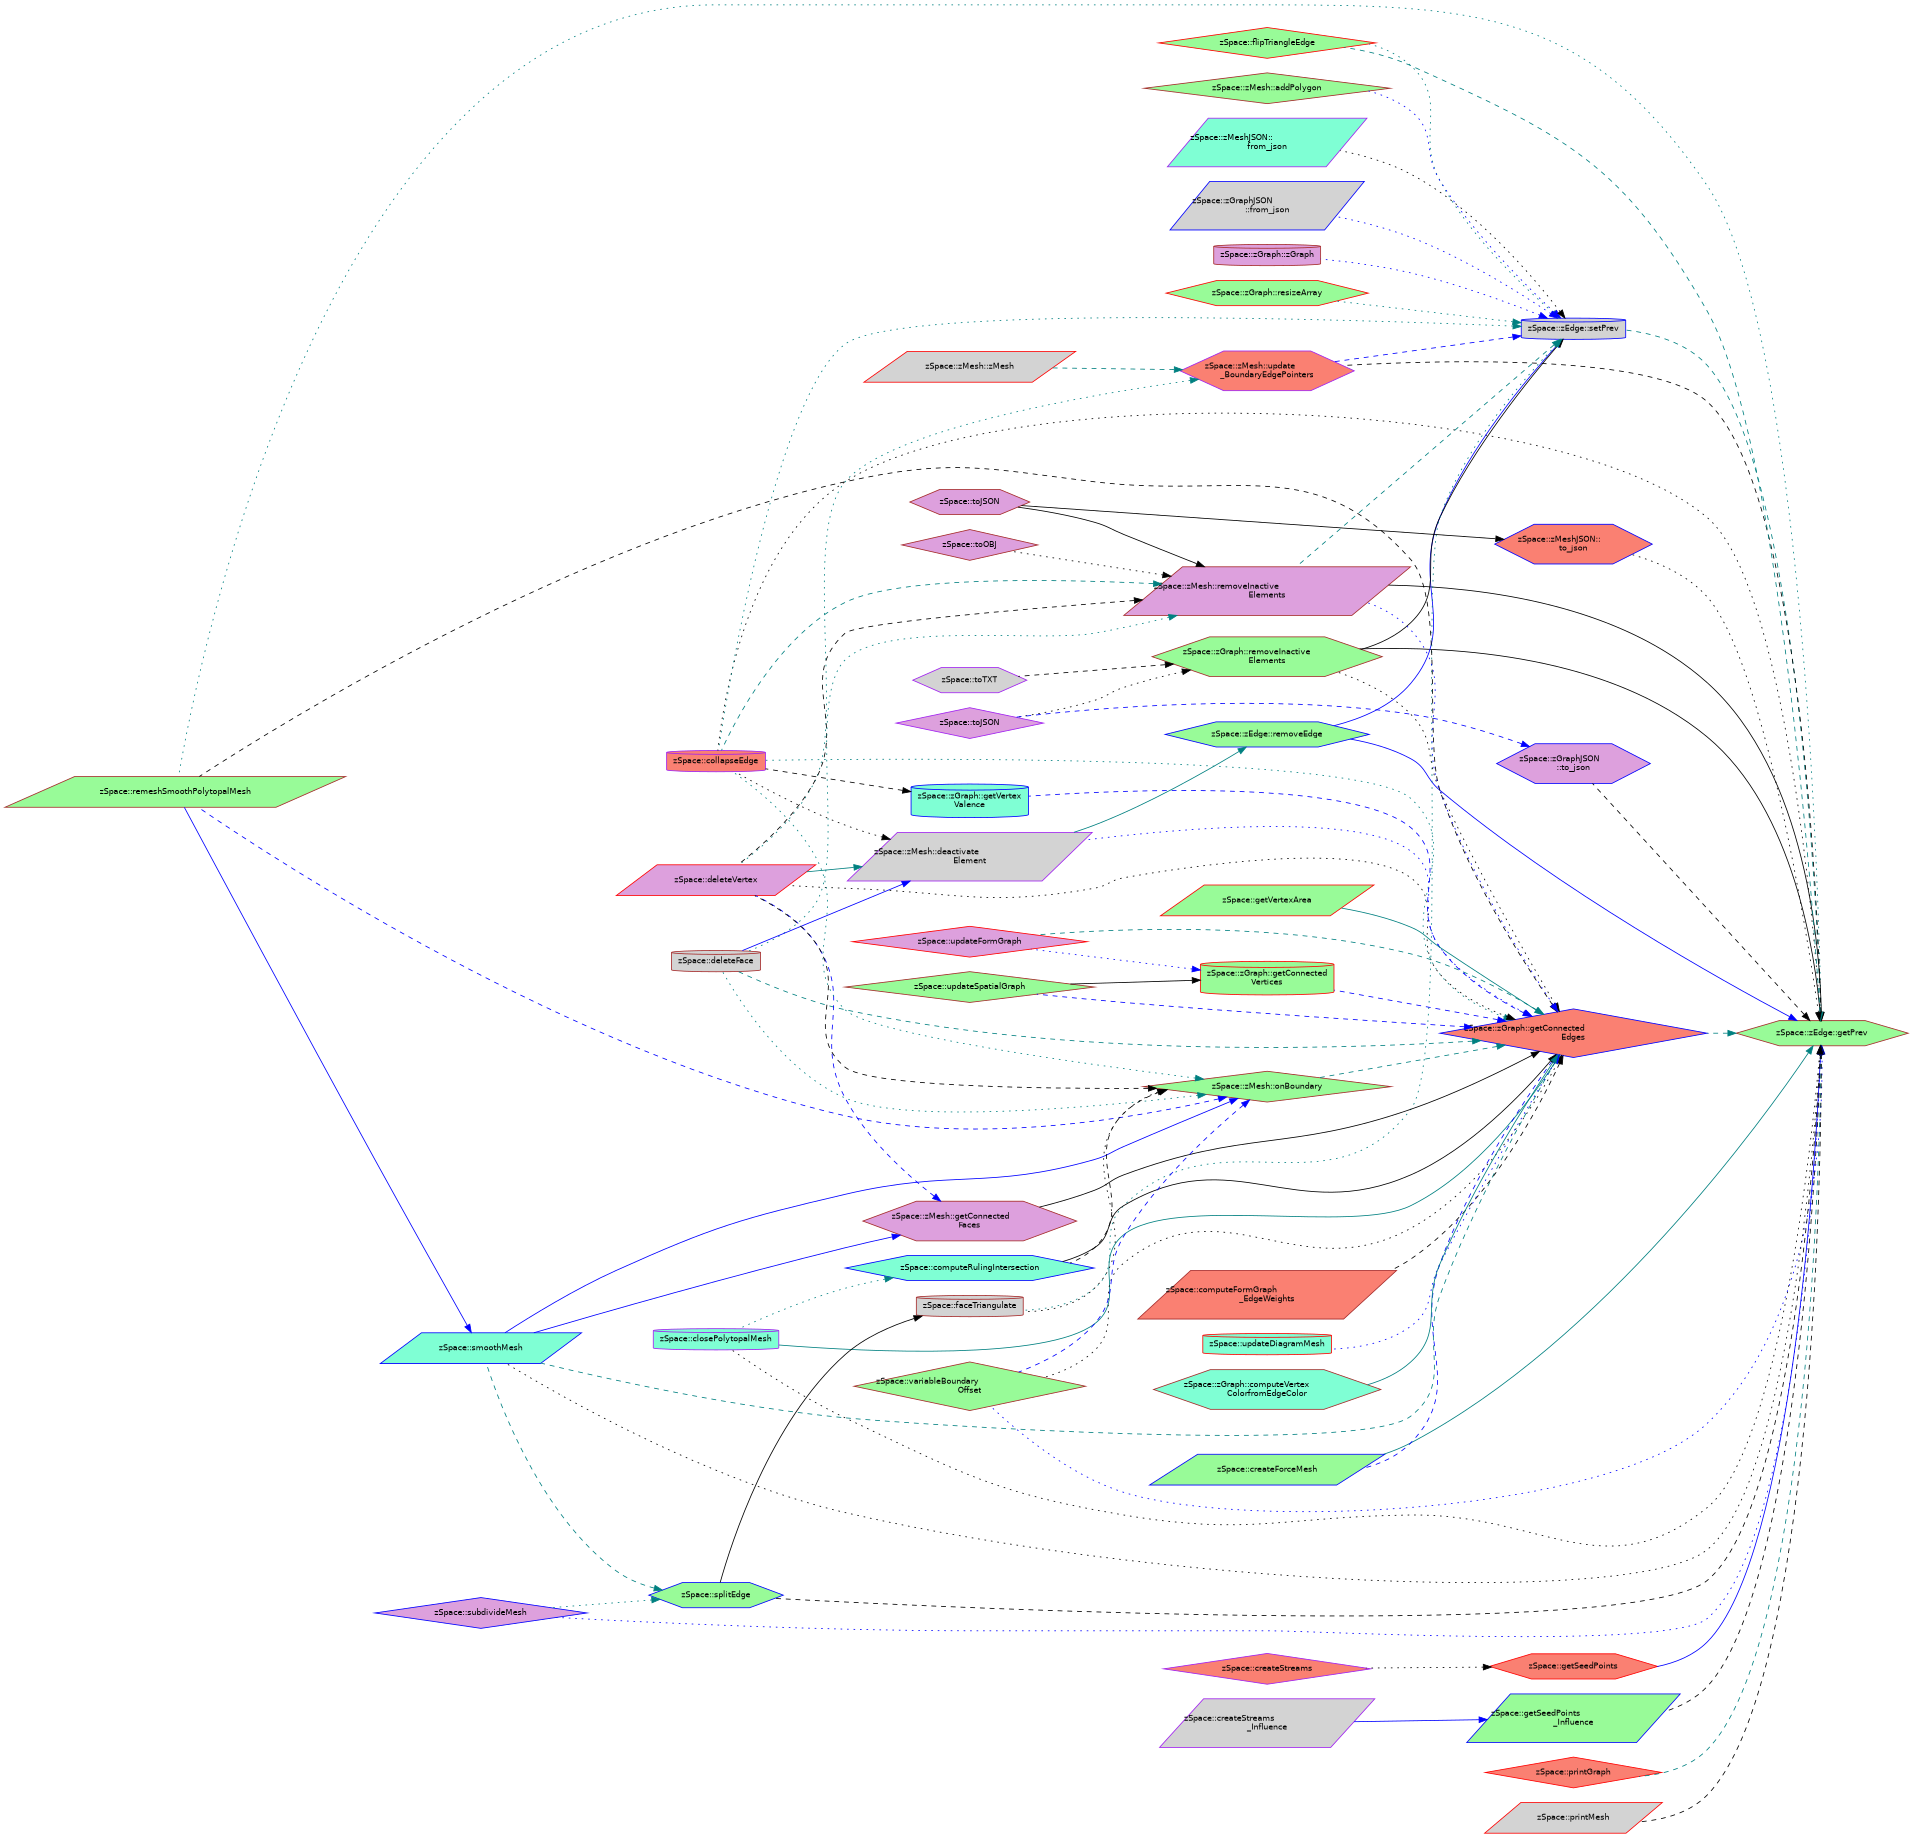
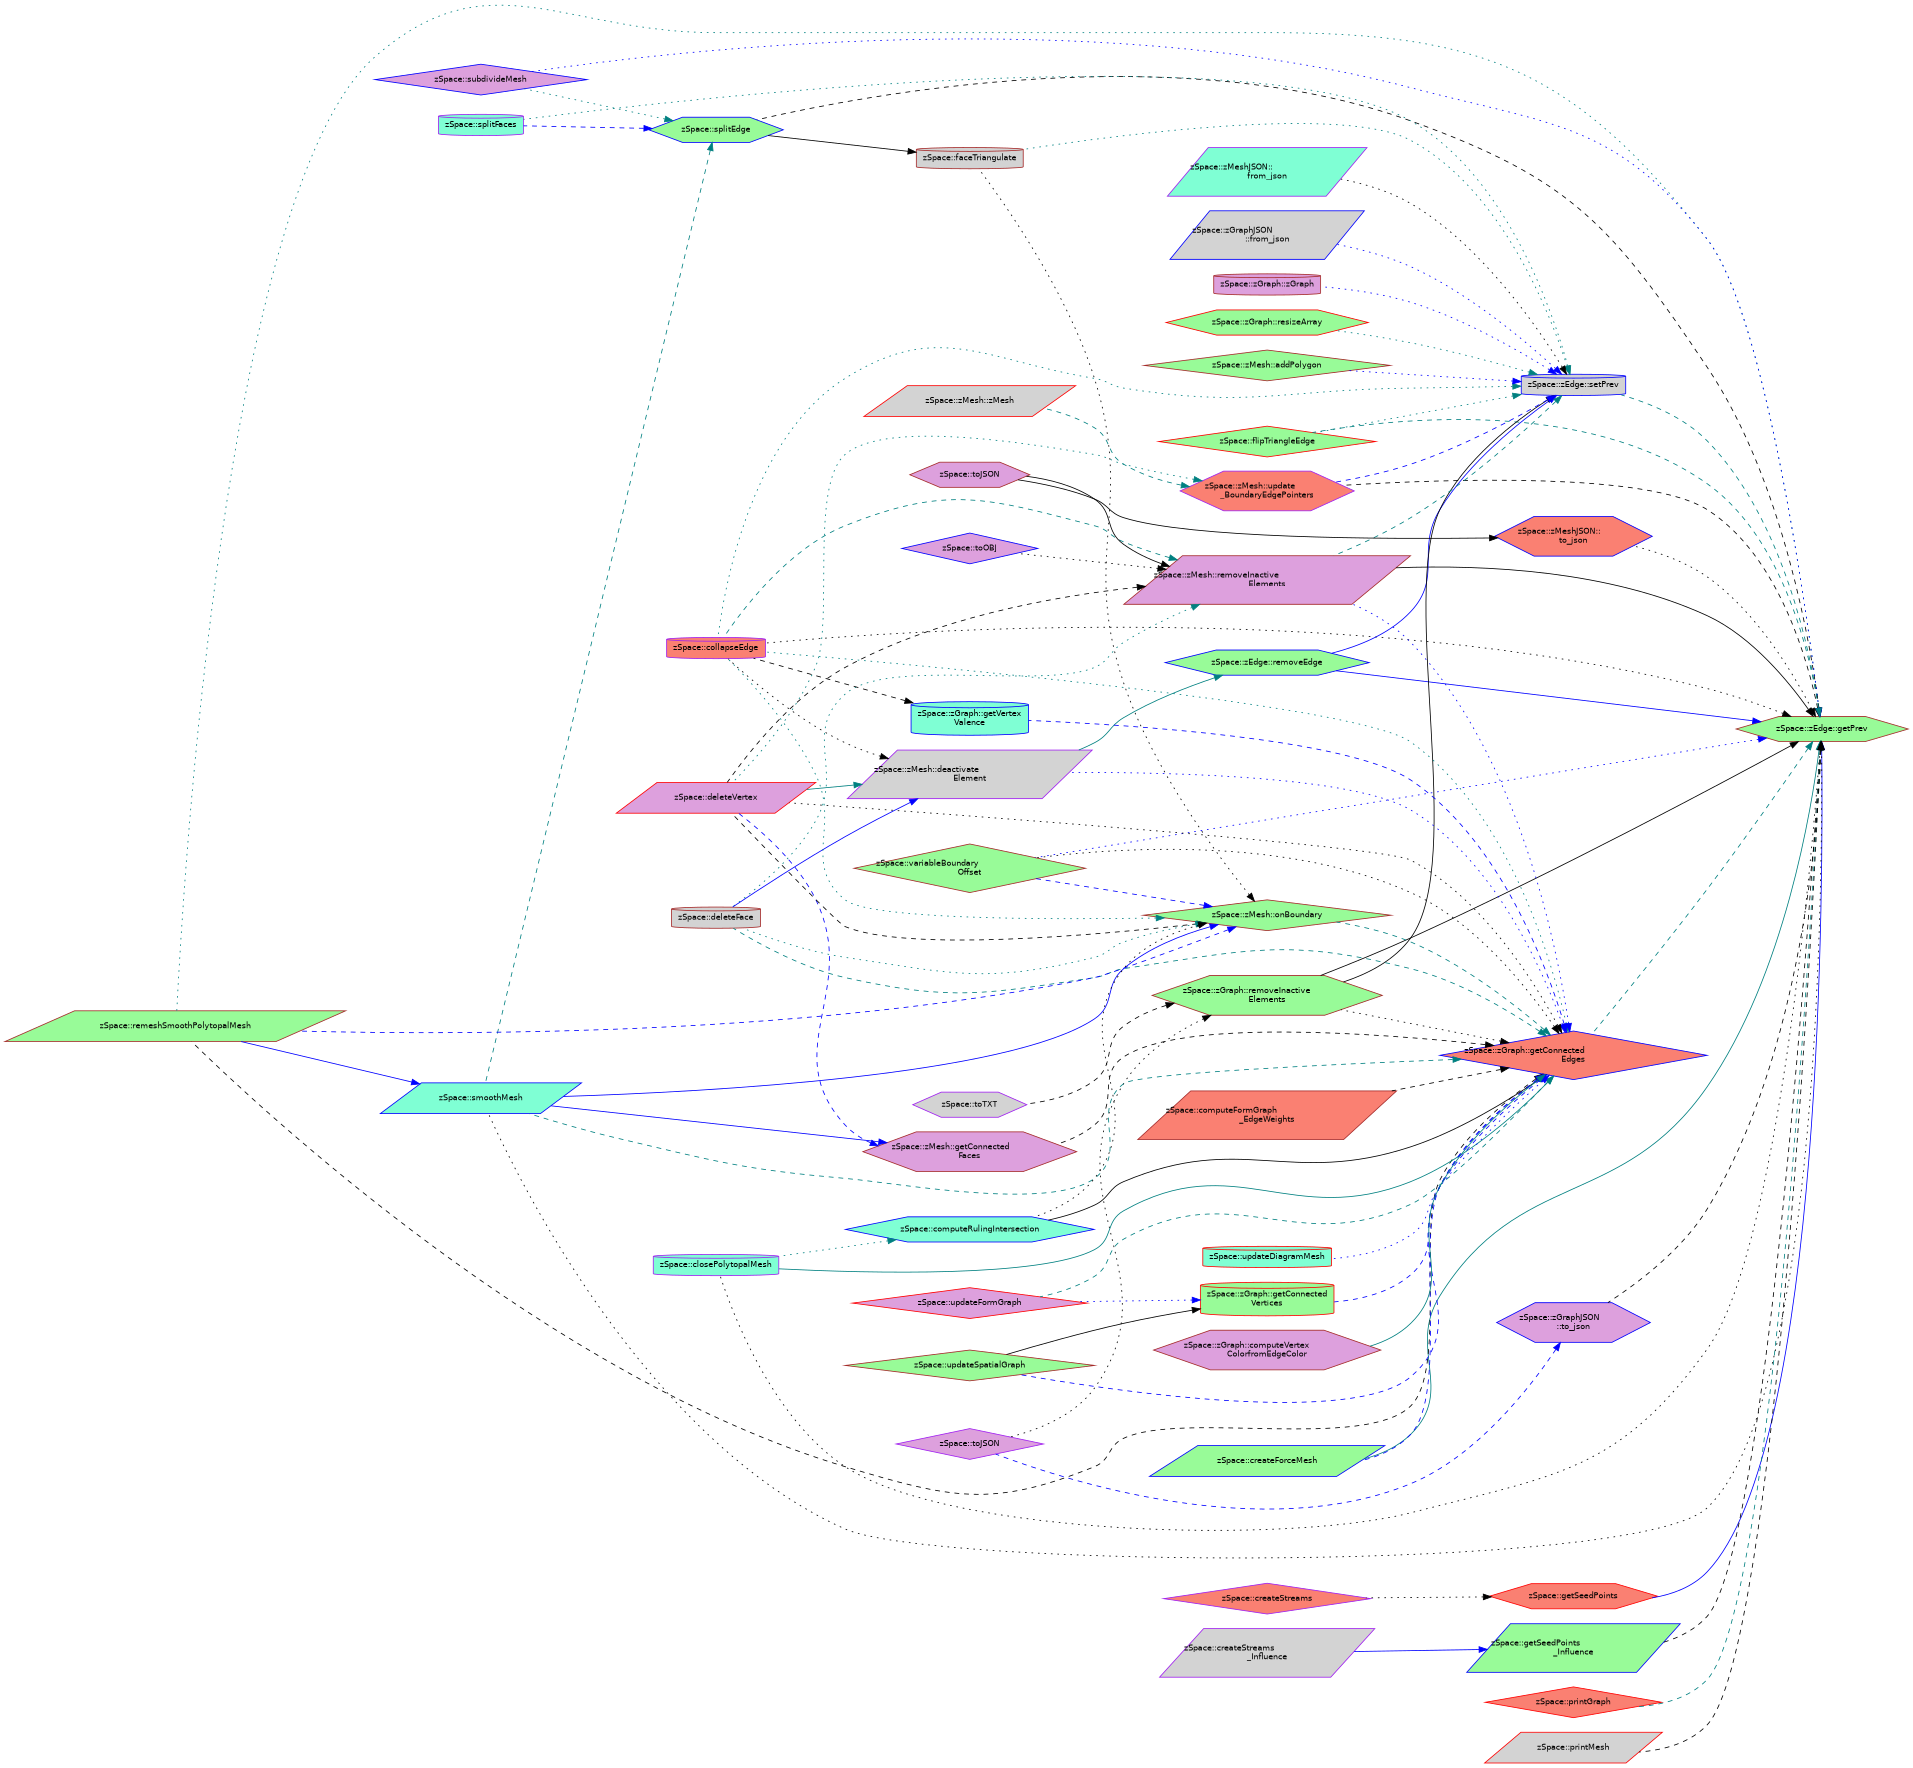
node "zSpace::splitFaces": added
node "zSpace::toOBJ": color brown -> blue
node "zSpace::getVertexArea": removed
edge "zSpace::zMesh::getConnected Faces" -> "zSpace::zGraph::getConnected Edges": style solid -> dashed
edge "zSpace::computeRulingIntersection" -> "zSpace::zMesh::onBoundary": style dashed -> dotted
node "zSpace::zGraph::computeVertex ColorfromEdgeColor": fillcolor aquamarine -> plum
